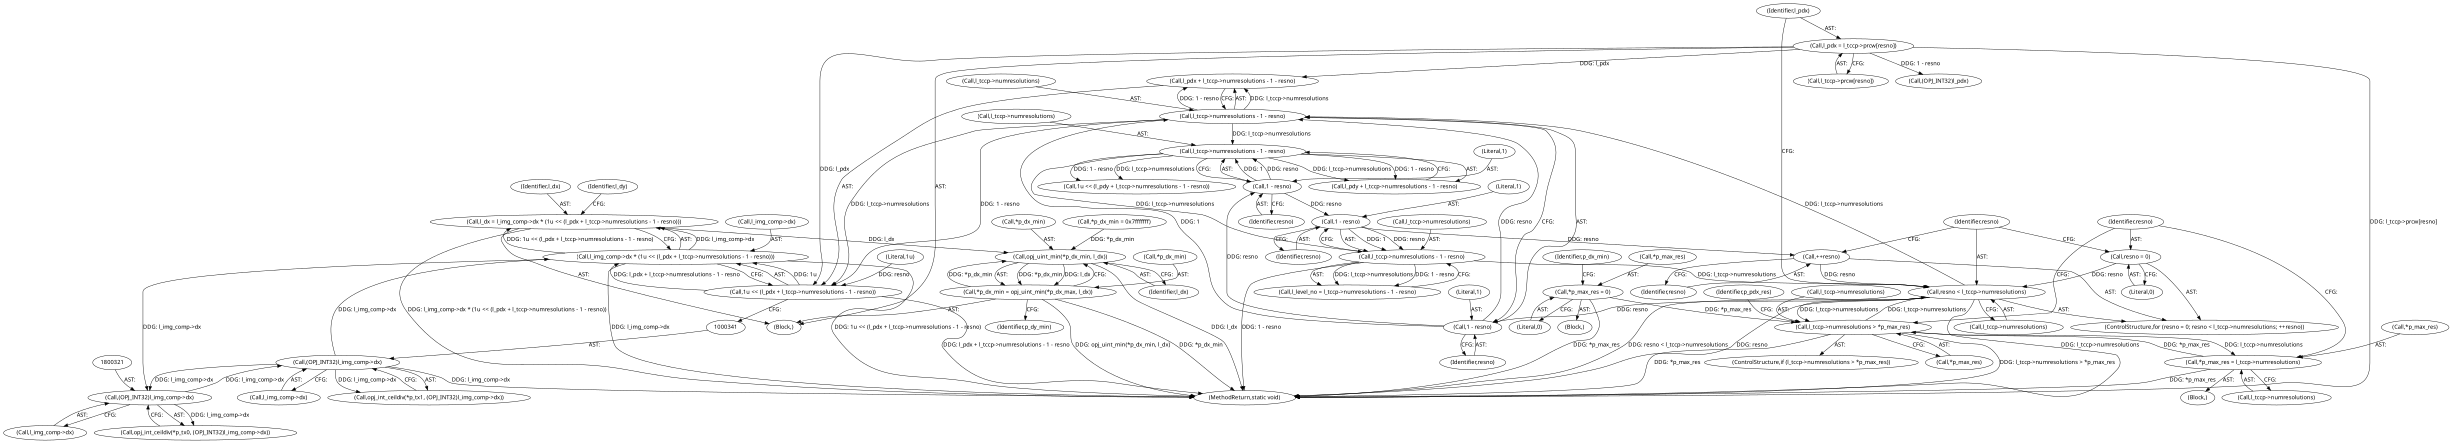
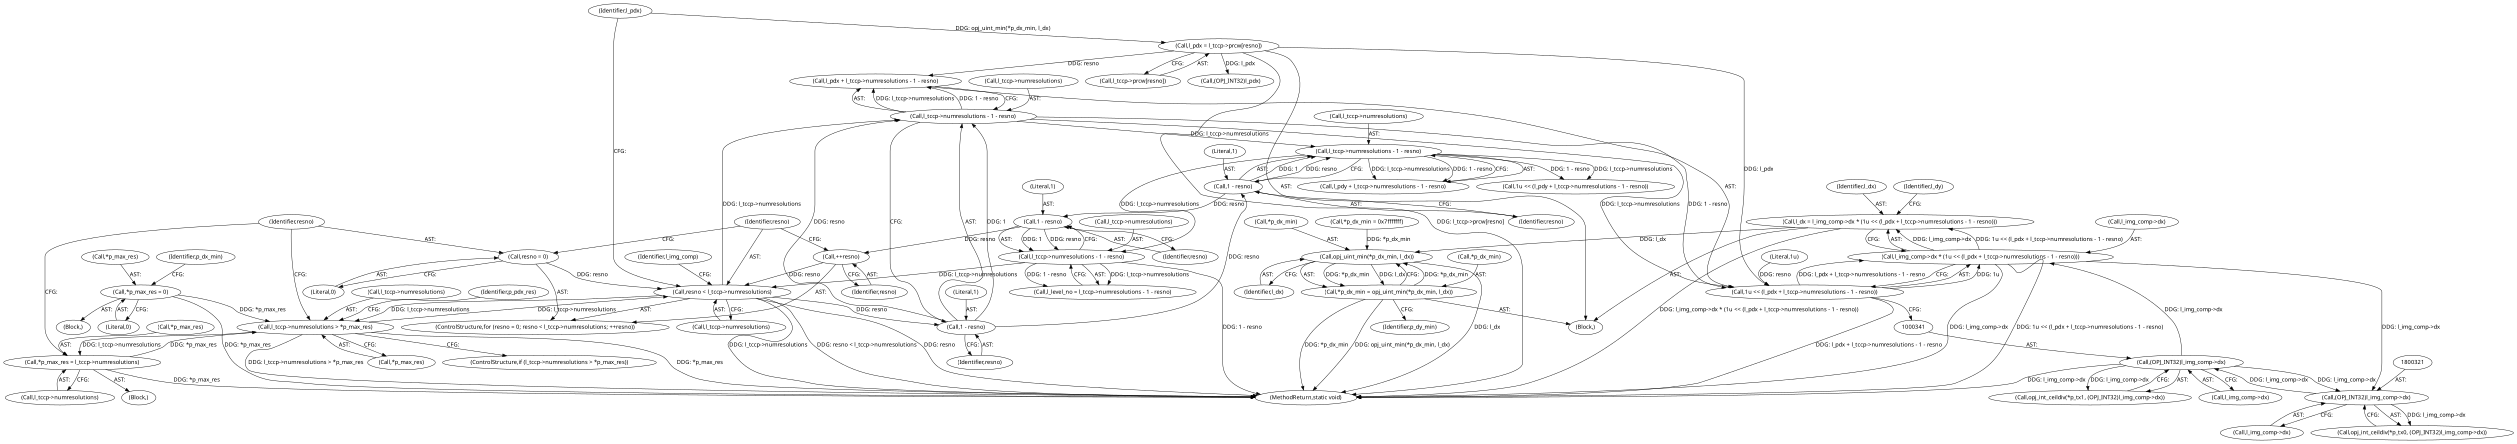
edge "(Identifier,l_pdx)" -> "(Call,l_pdx = l_tccp->prcw[resno])": label "AST: " -> "DDG: opj_uint_min(*p_dx_min, l_dx)"
edge "(Call,l_pdx = l_tccp->prcw[resno])" -> "(Call,l_pdx + l_tccp->numresolutions - 1 - resno)": label "DDG: l_pdx" -> "DDG: resno"
edge "(Call,l_pdx = l_tccp->prcw[resno])" -> "(Call,(OPJ_INT32)l_pdx)": label "DDG: 1 - resno" -> "DDG: l_pdx"
node "(Identifier,l_img_comp)": added
node "(Call,*p_dx_min = opj_uint_min(*p_dx_max, l_dx))": label "(Call,*p_dx_min = opj_uint_min(*p_dx_max, l_dx))" -> "(Call,*p_dx_min = opj_uint_min(*p_dx_min, l_dx))"
edge "(Call,l_tccp->numresolutions > *p_max_res)" -> "(ControlStructure,if (l_tccp->numresolutions > *p_max_res))": label "AST: " -> "CFG: "
